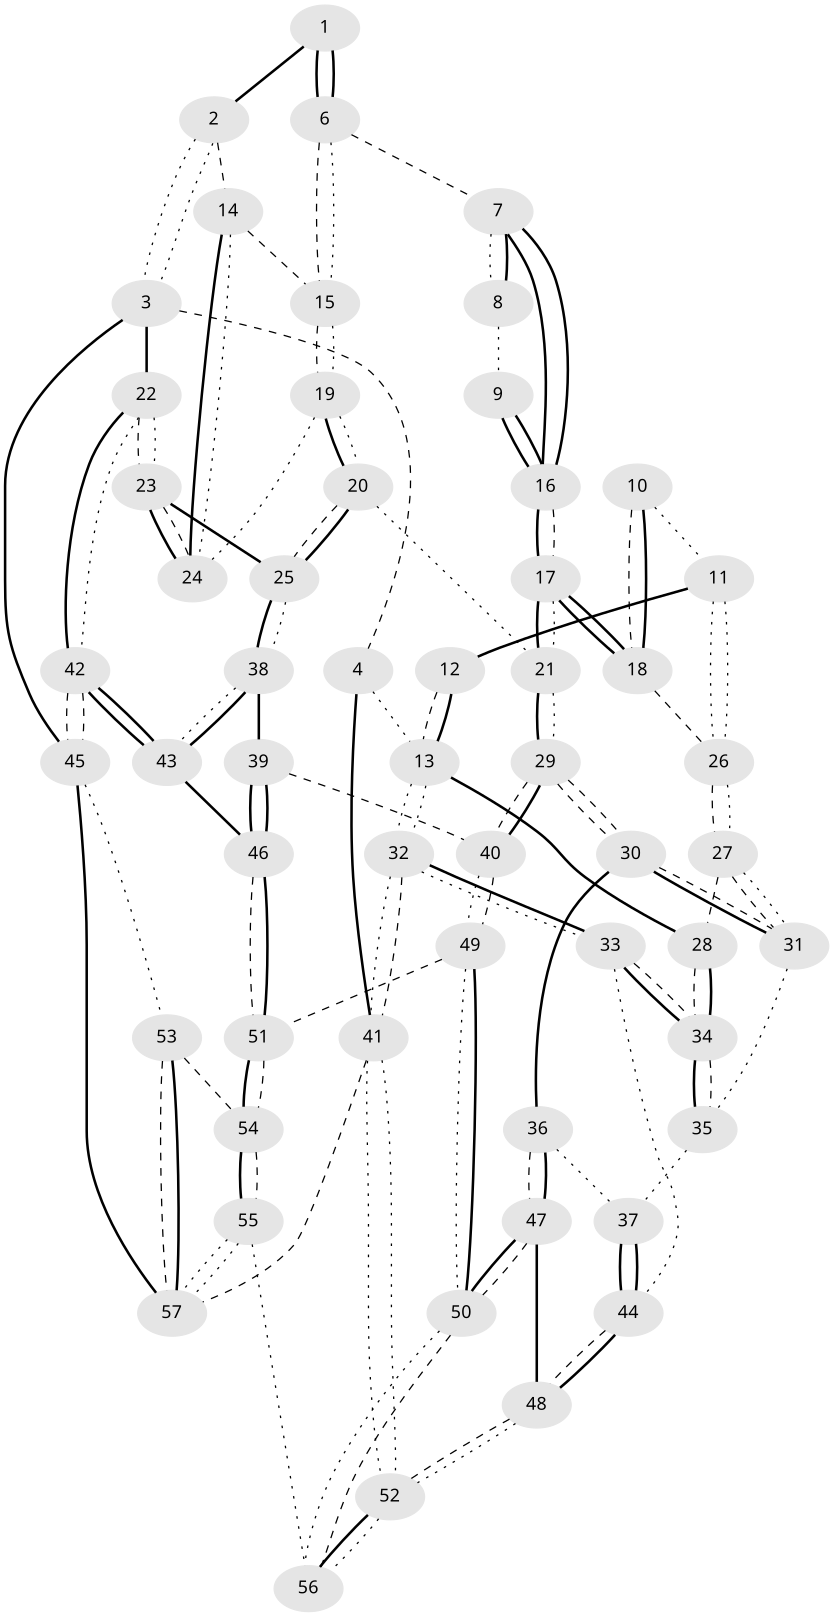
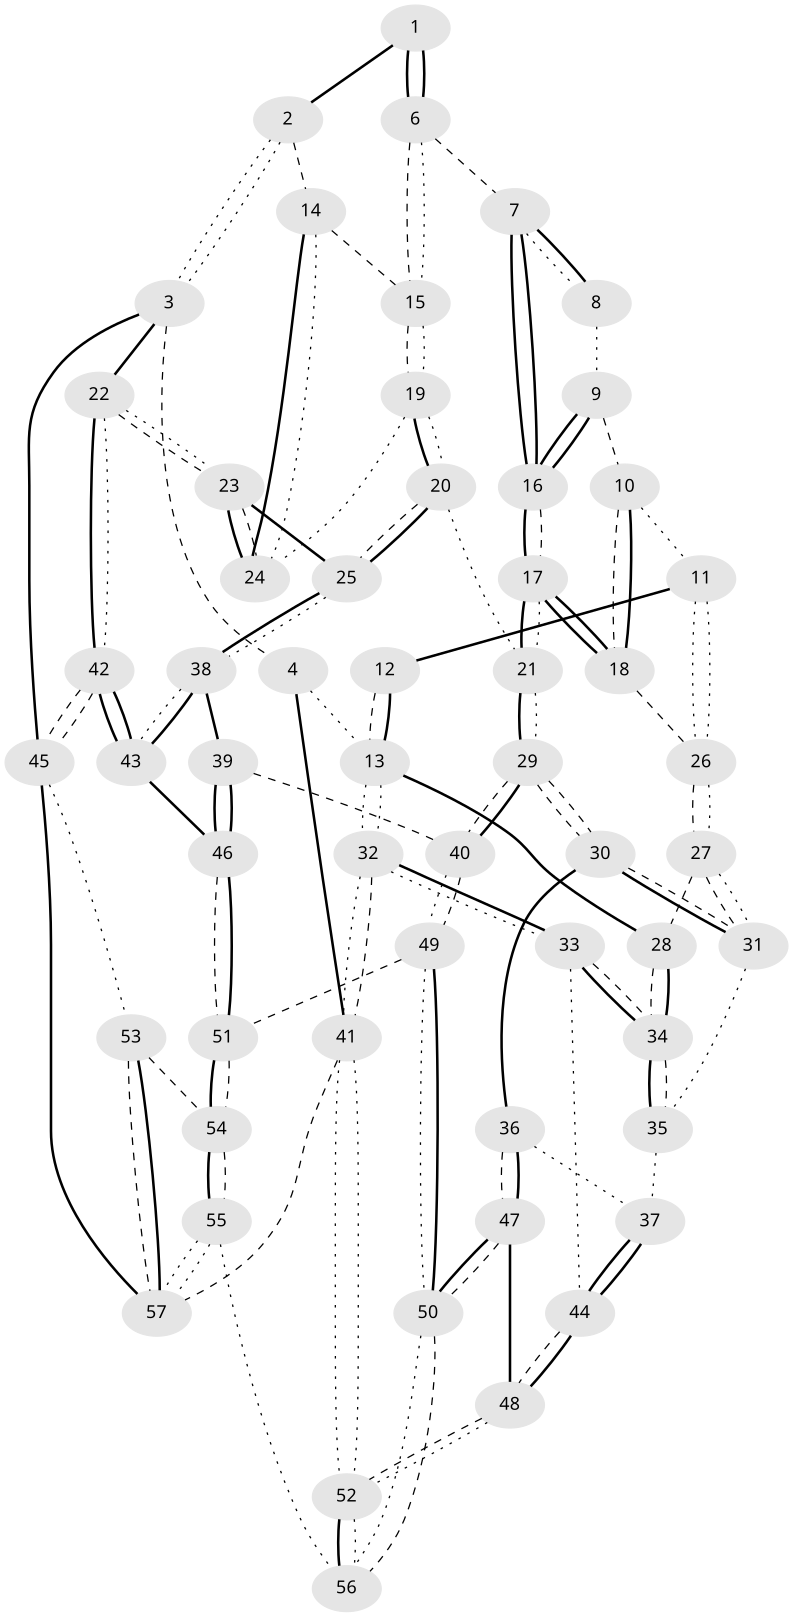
edge "9" -- "10": added
